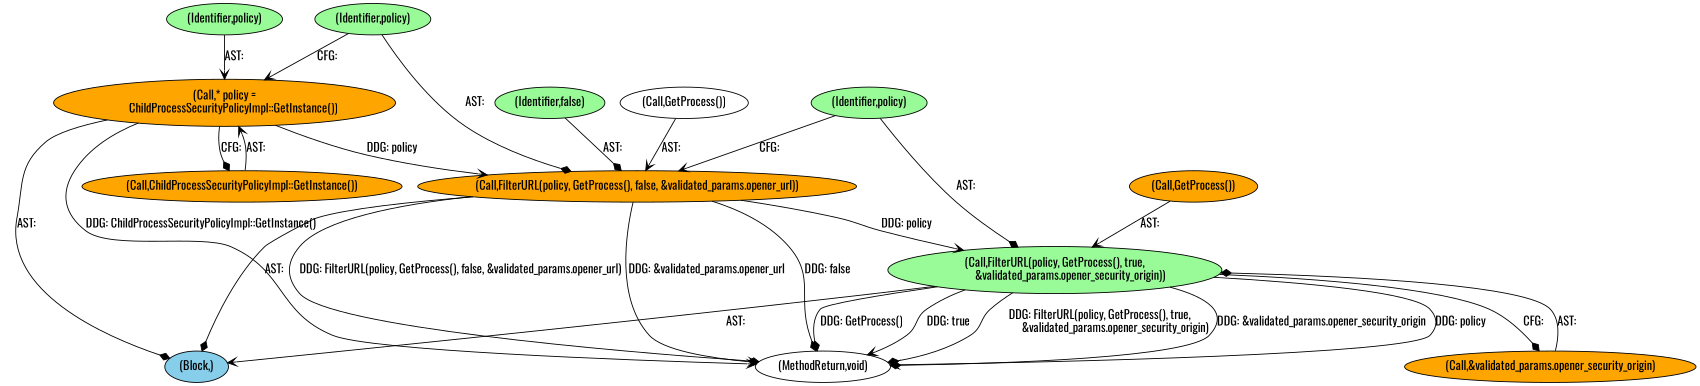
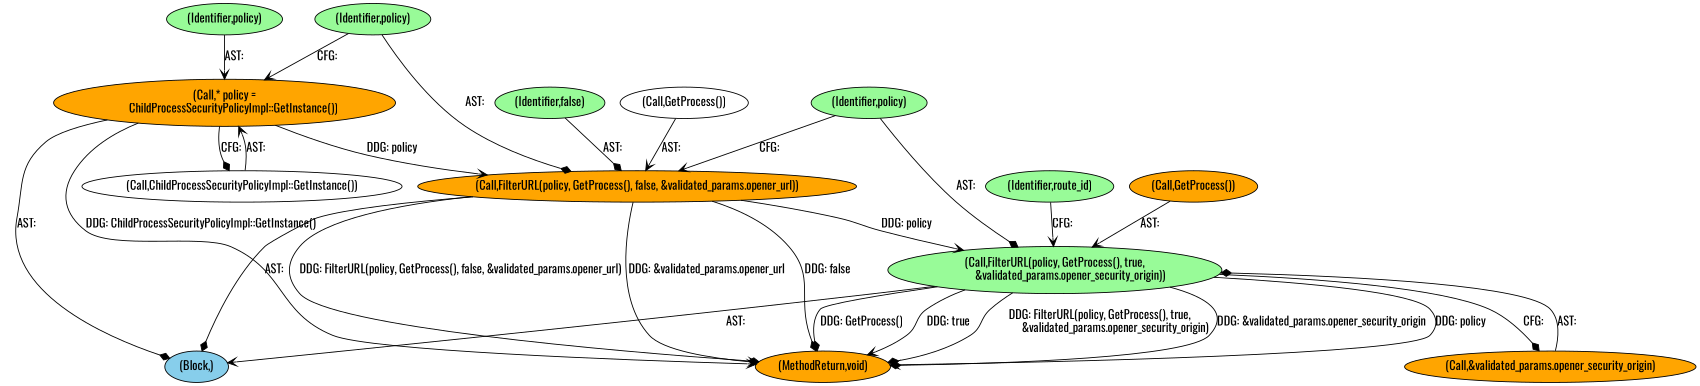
node "(Call,ChildProcessSecurityPolicyImpl::GetInstance())": fillcolor orange -> white
node "(Identifier,route_id)": added
node "(MethodReturn,void)": fillcolor white -> orange
